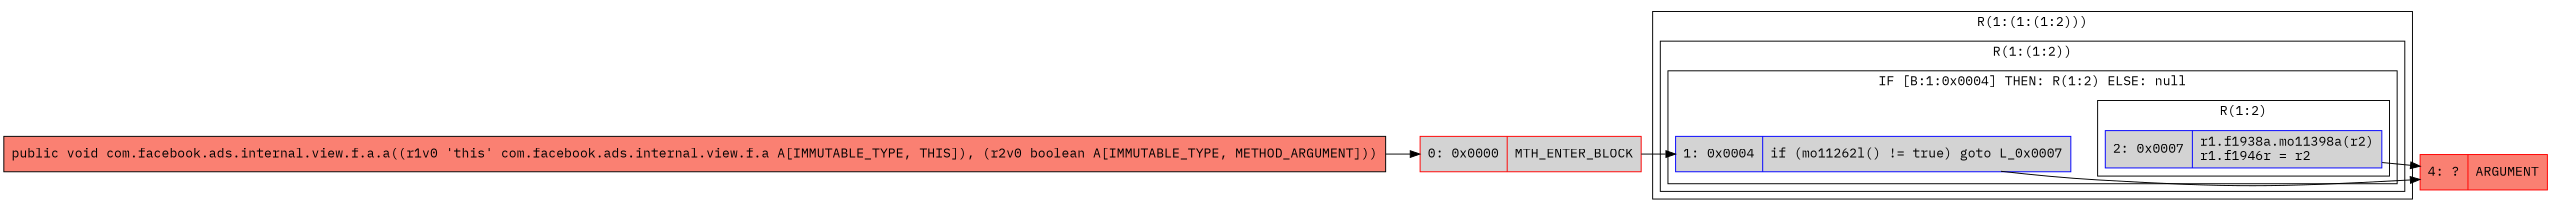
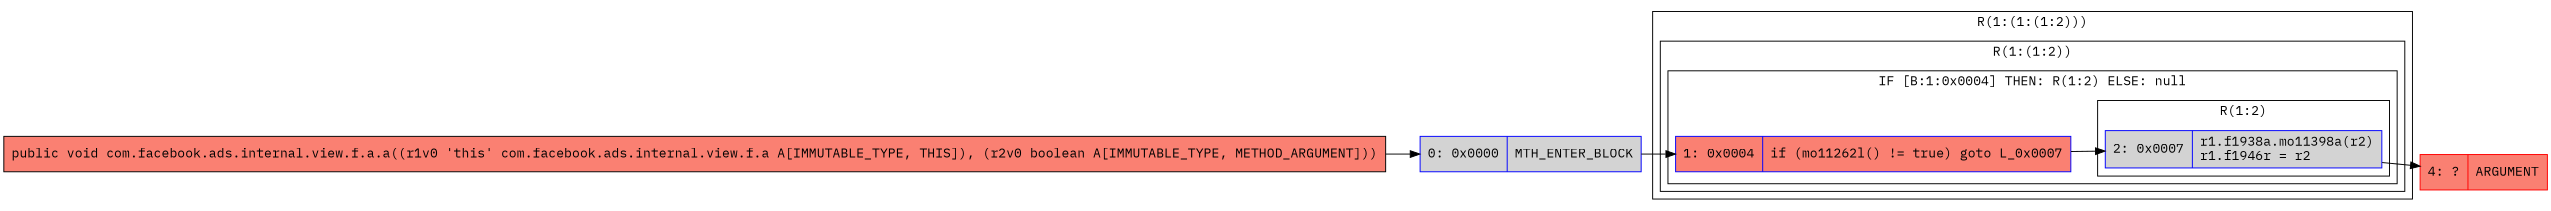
node "0: 0x0000": color red -> blue
node "1: 0x0004": fillcolor lightgrey -> salmon
edge "1: 0x0004" -> "4: ?": now "1: 0x0004" -> "2: 0x0007"
